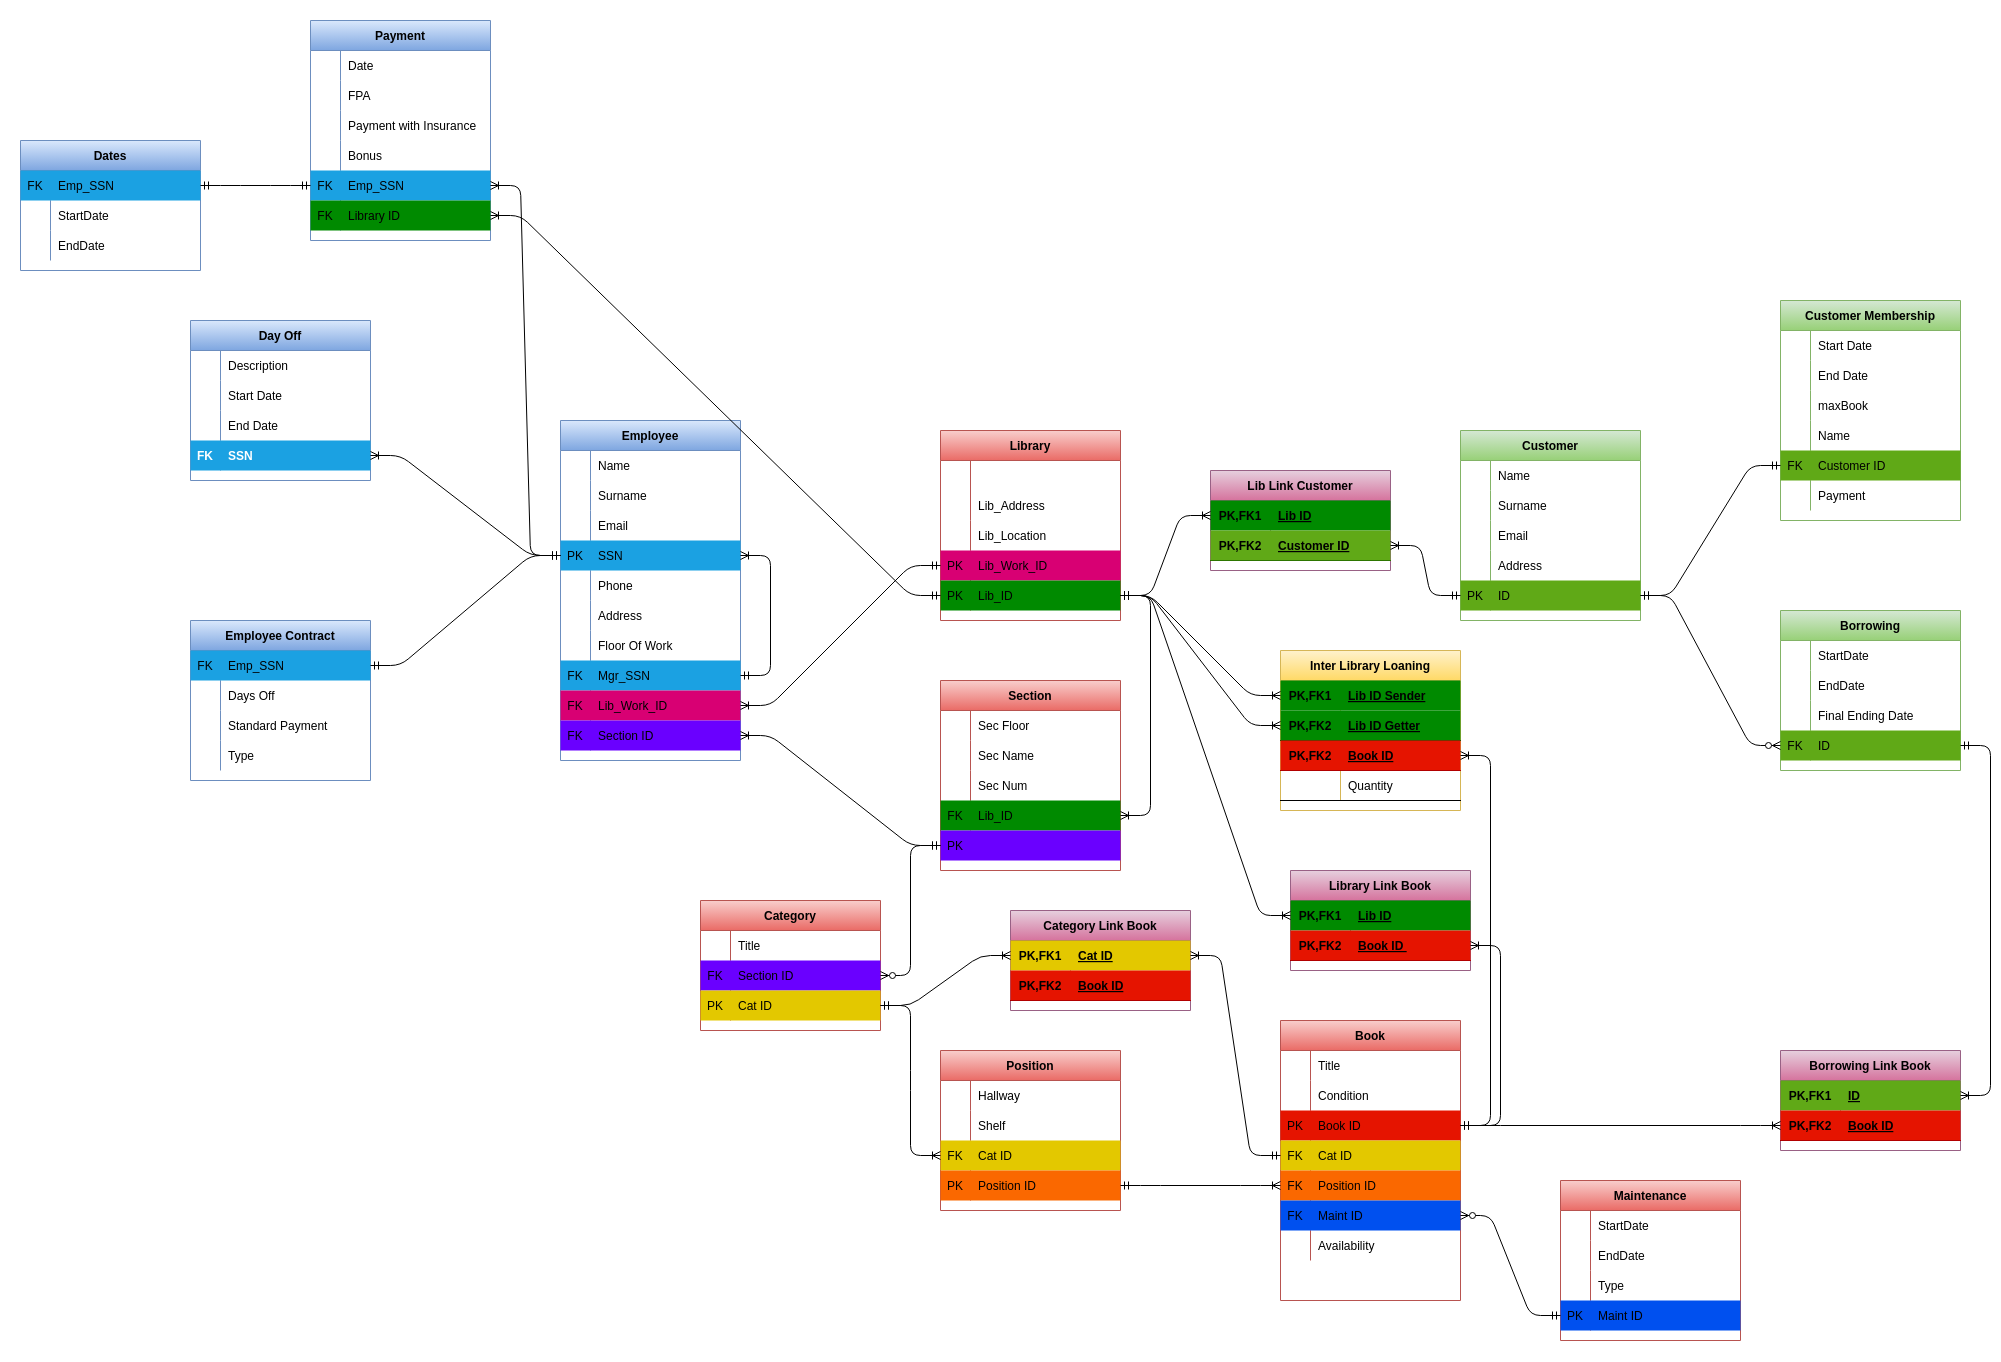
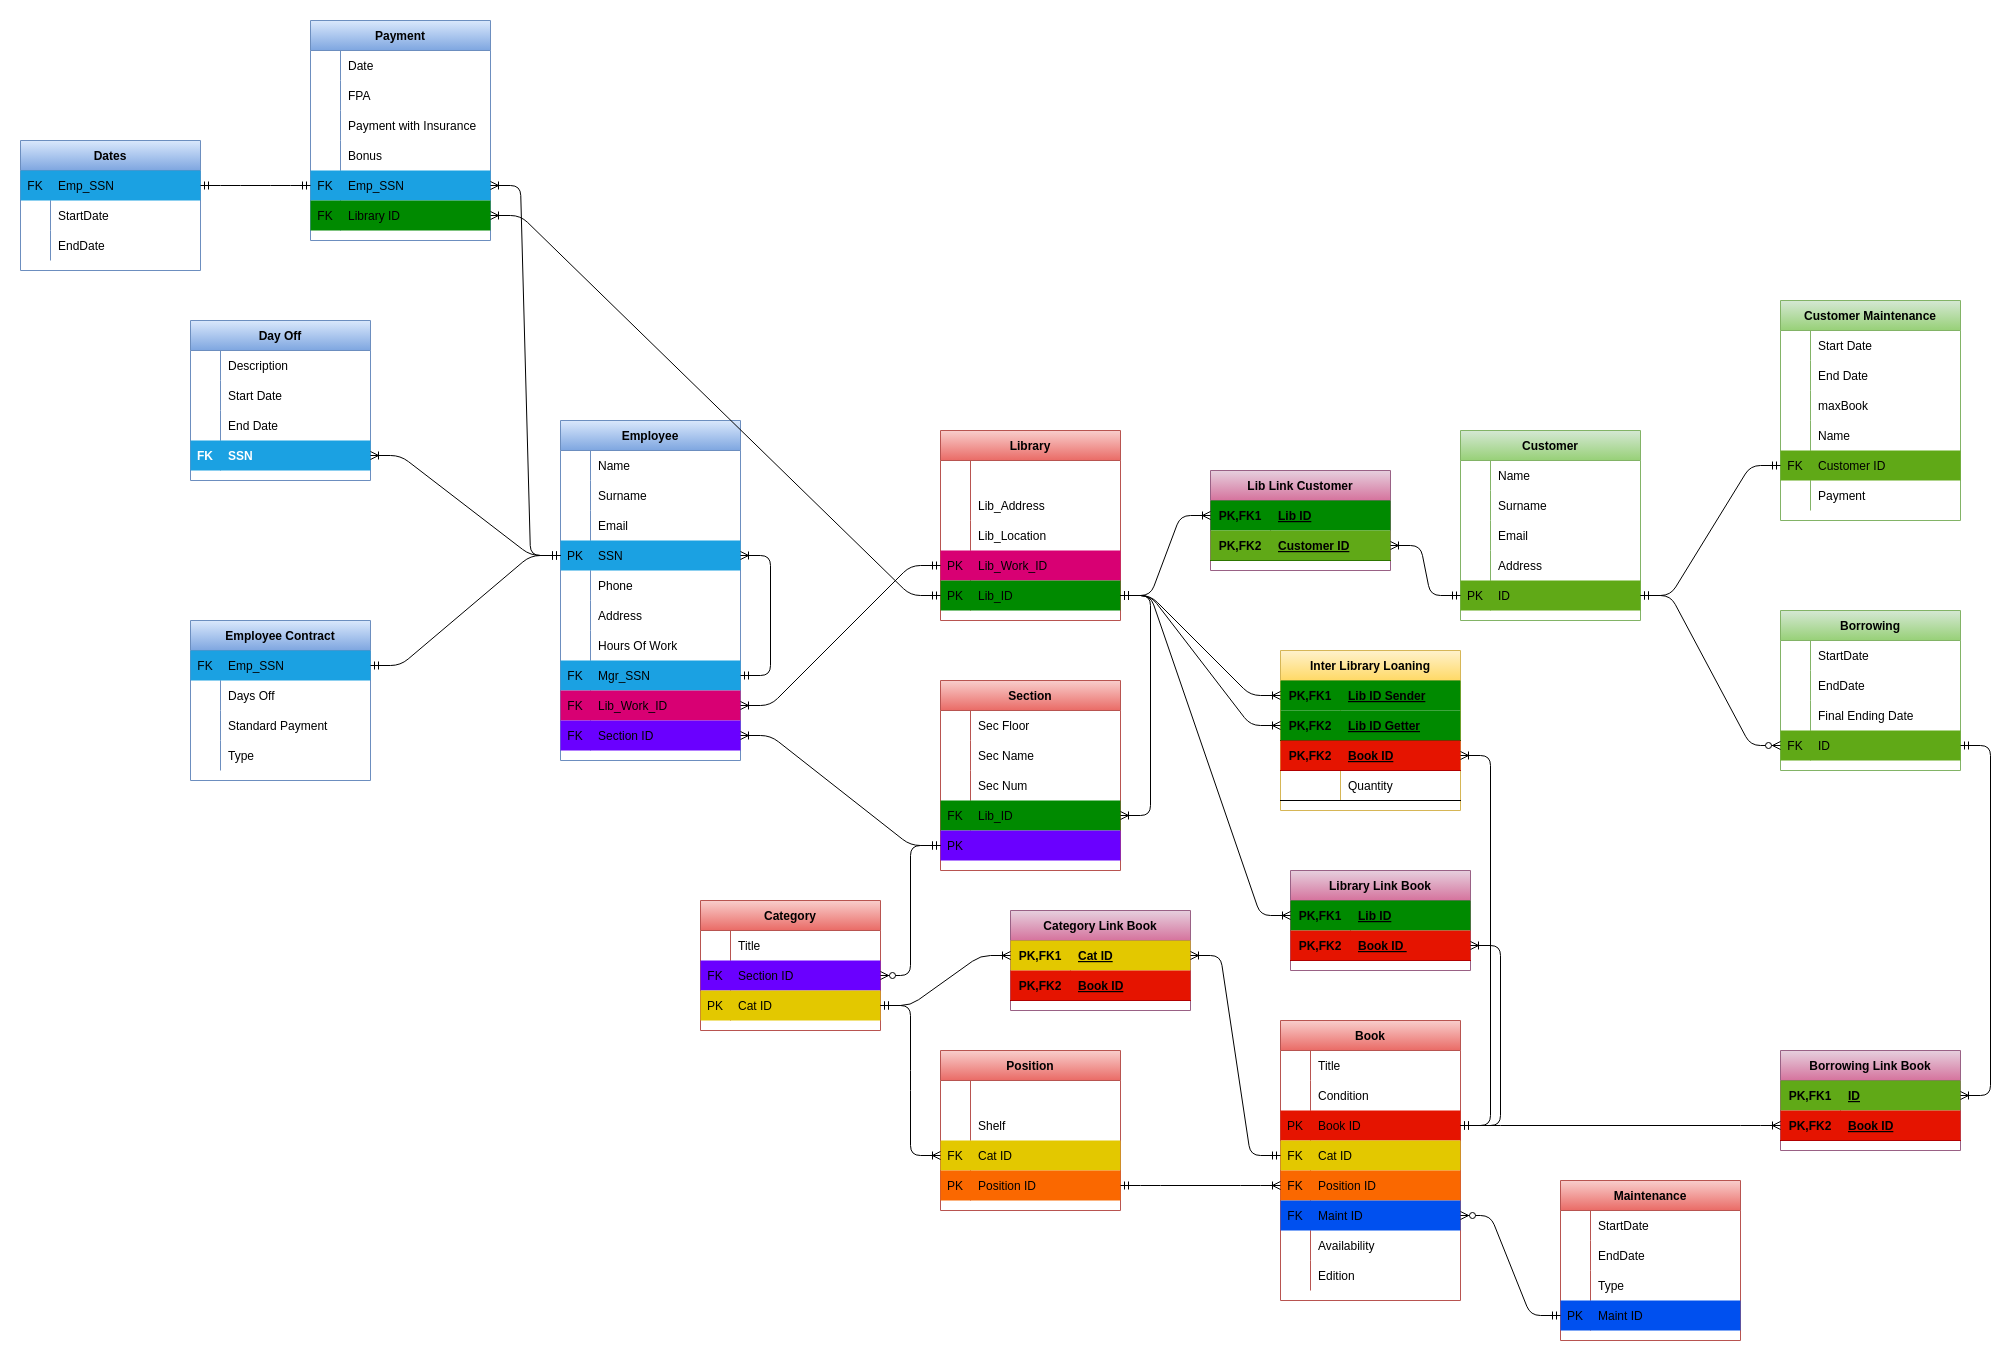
node "Customer Membership": label "Customer Membership" -> "Customer Maintenance"
node "Floor Of Work": label "Floor Of Work" -> "Hours Of Work"
node "Hallway": removed
node "Edition": added
